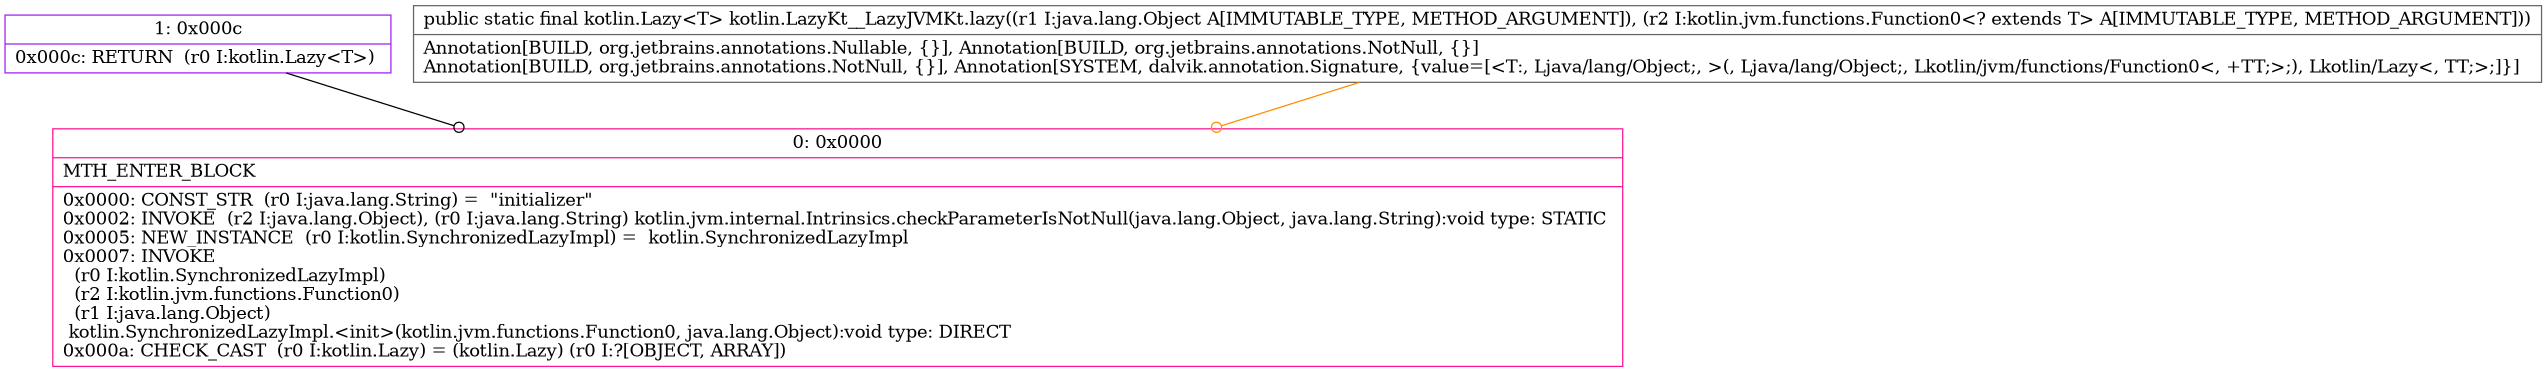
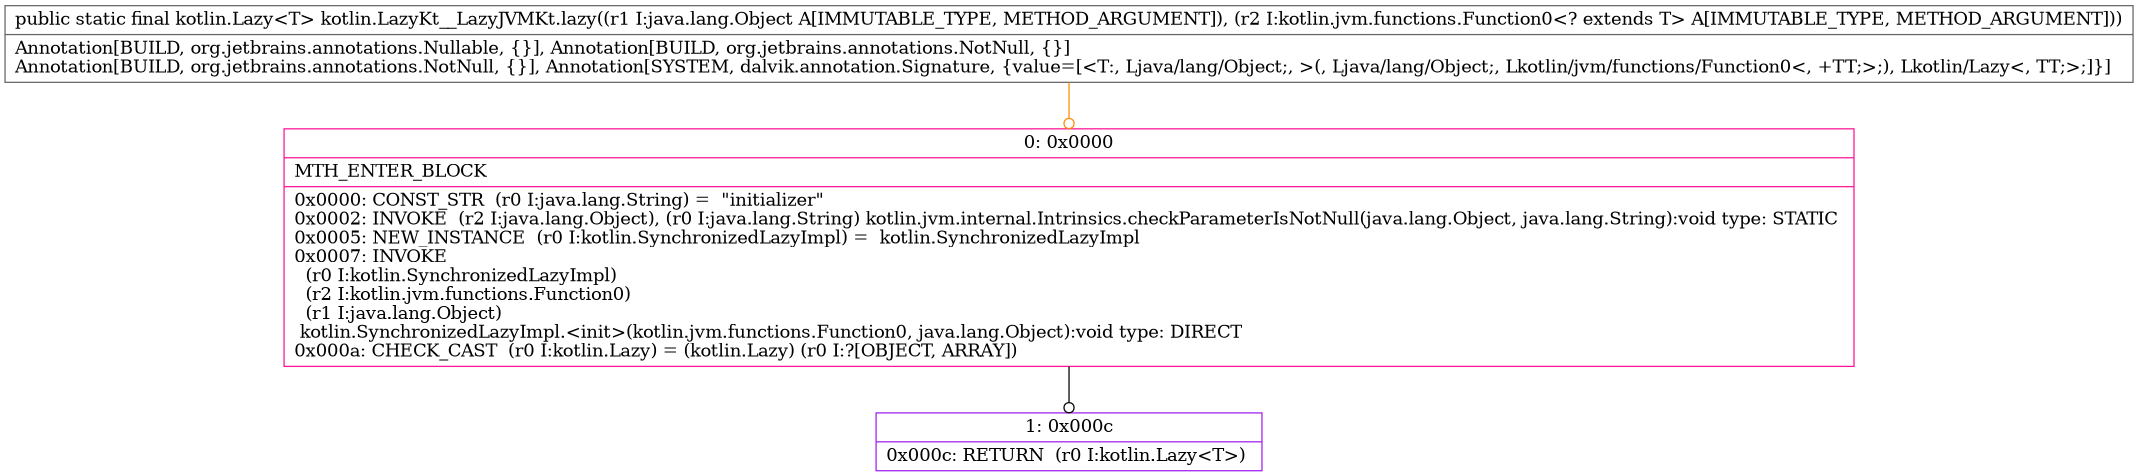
edge "1: 0x000c" -> "0: 0x0000": reversed
